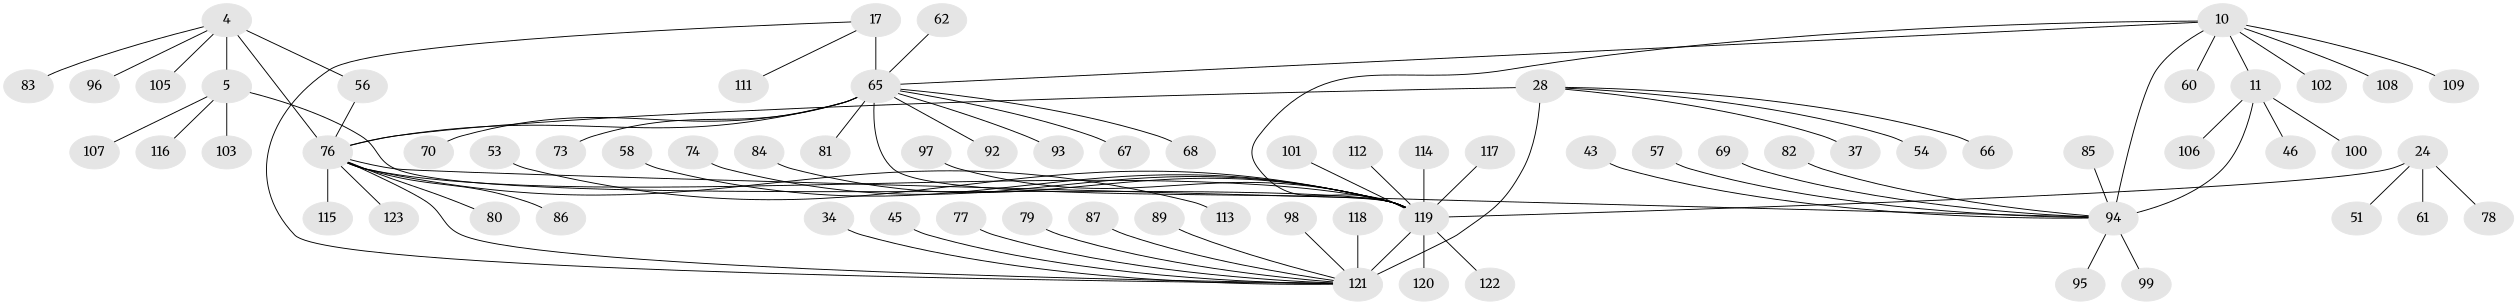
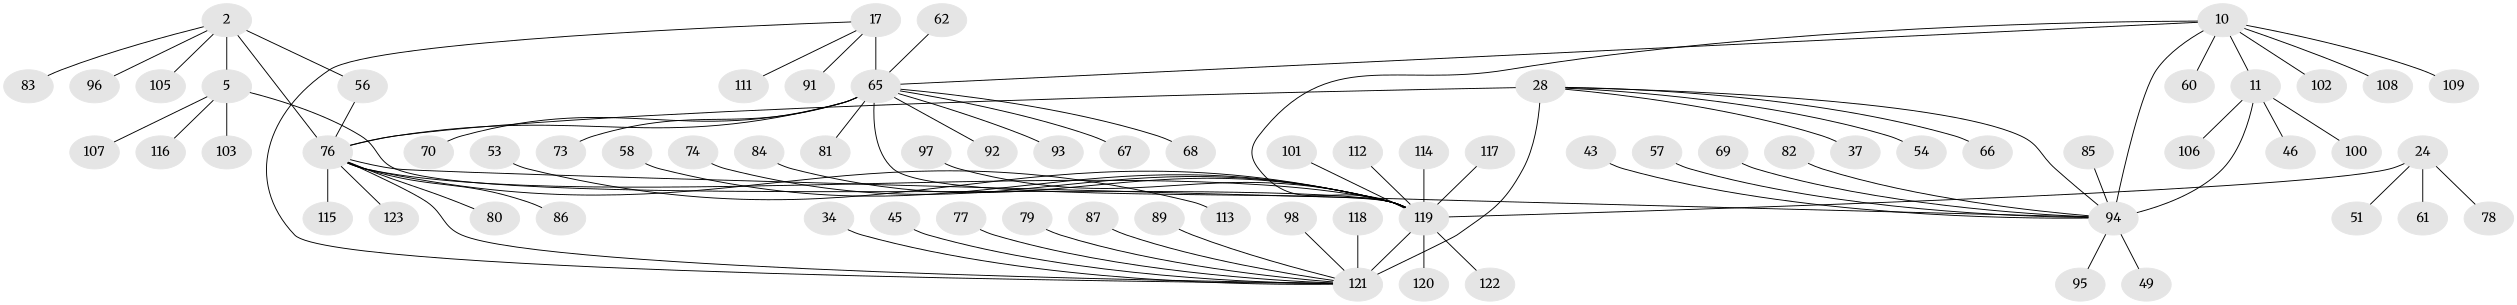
node "4": label "4" -> "2"
node "91": added
edge "28" -- "94": added
node "99": label "99" -> "49"
